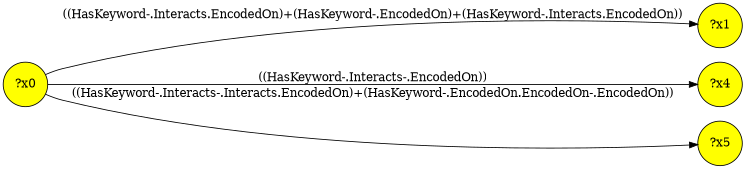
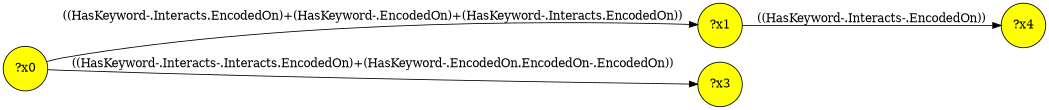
edge "?x0" -> "?x4": now "?x1" -> "?x4"
node "?x5": label "?x5" -> "?x3"
